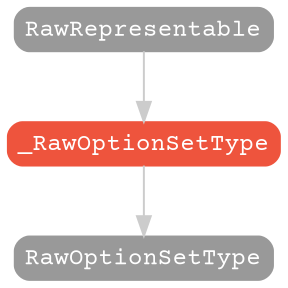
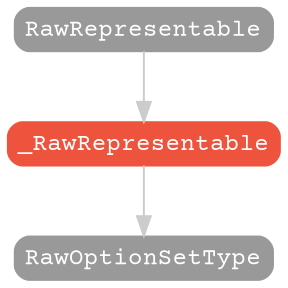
node "_RawOptionSetType": label "_RawOptionSetType" -> "_RawRepresentable"
